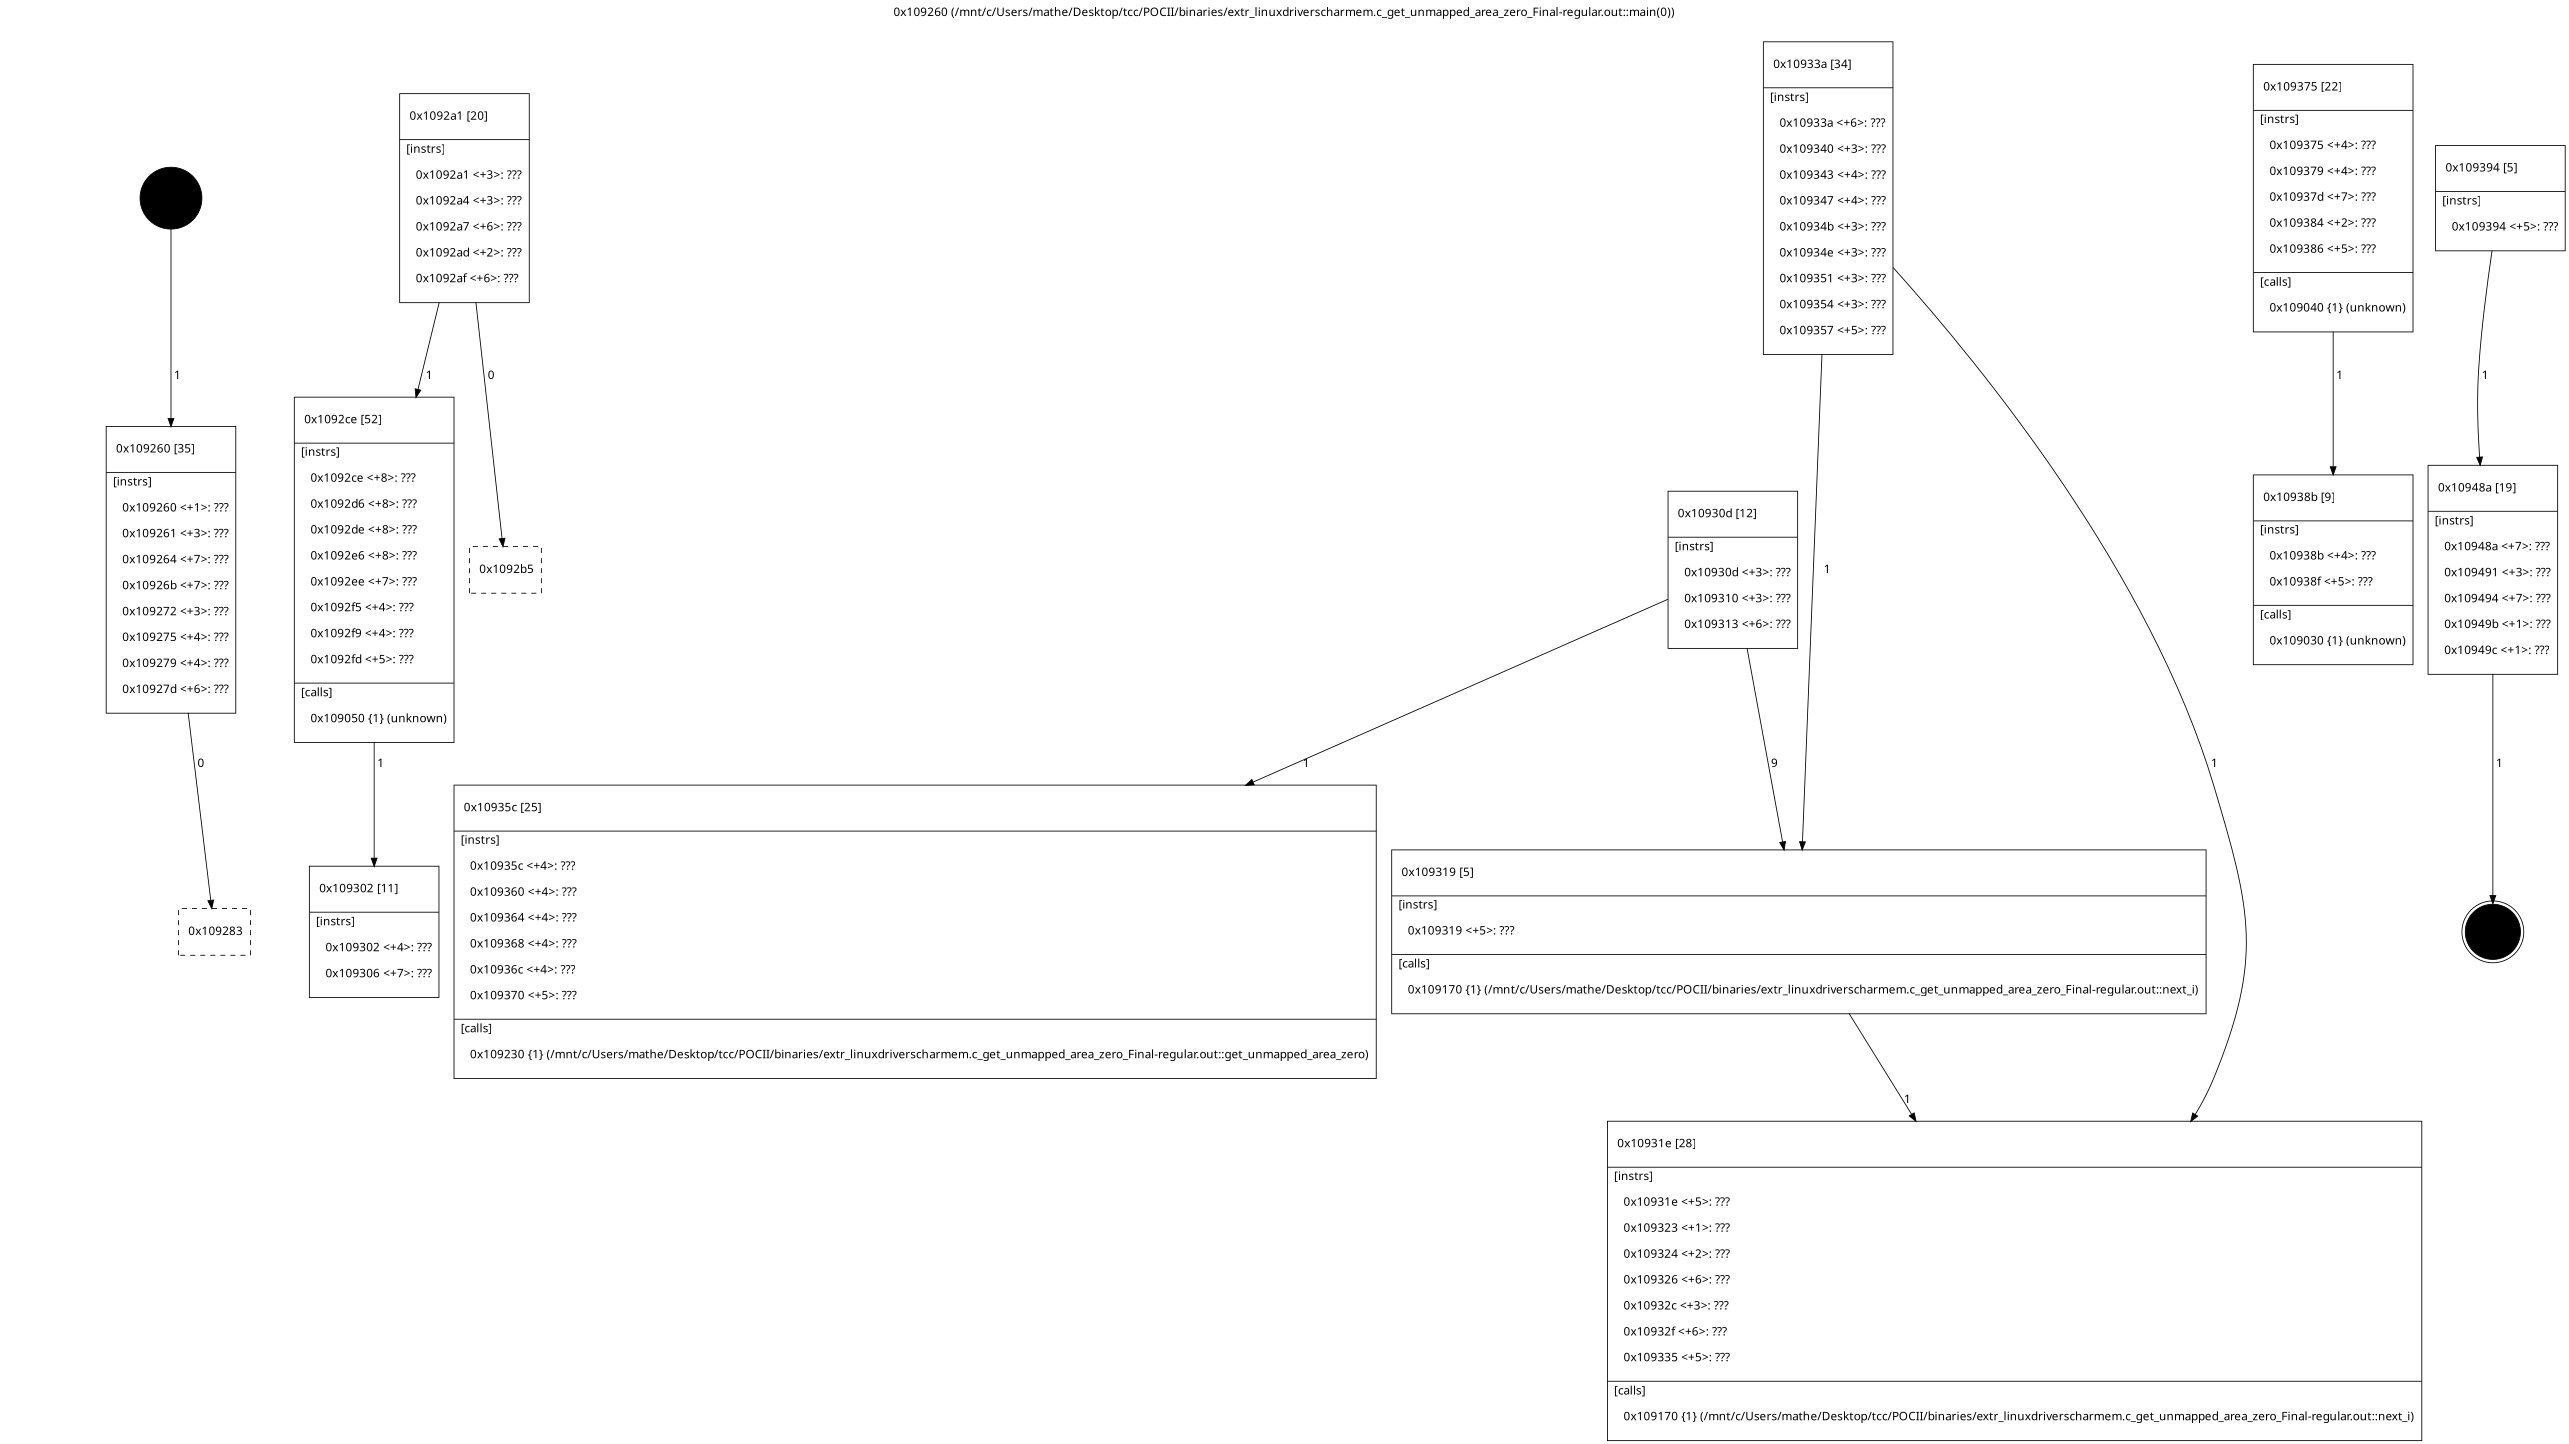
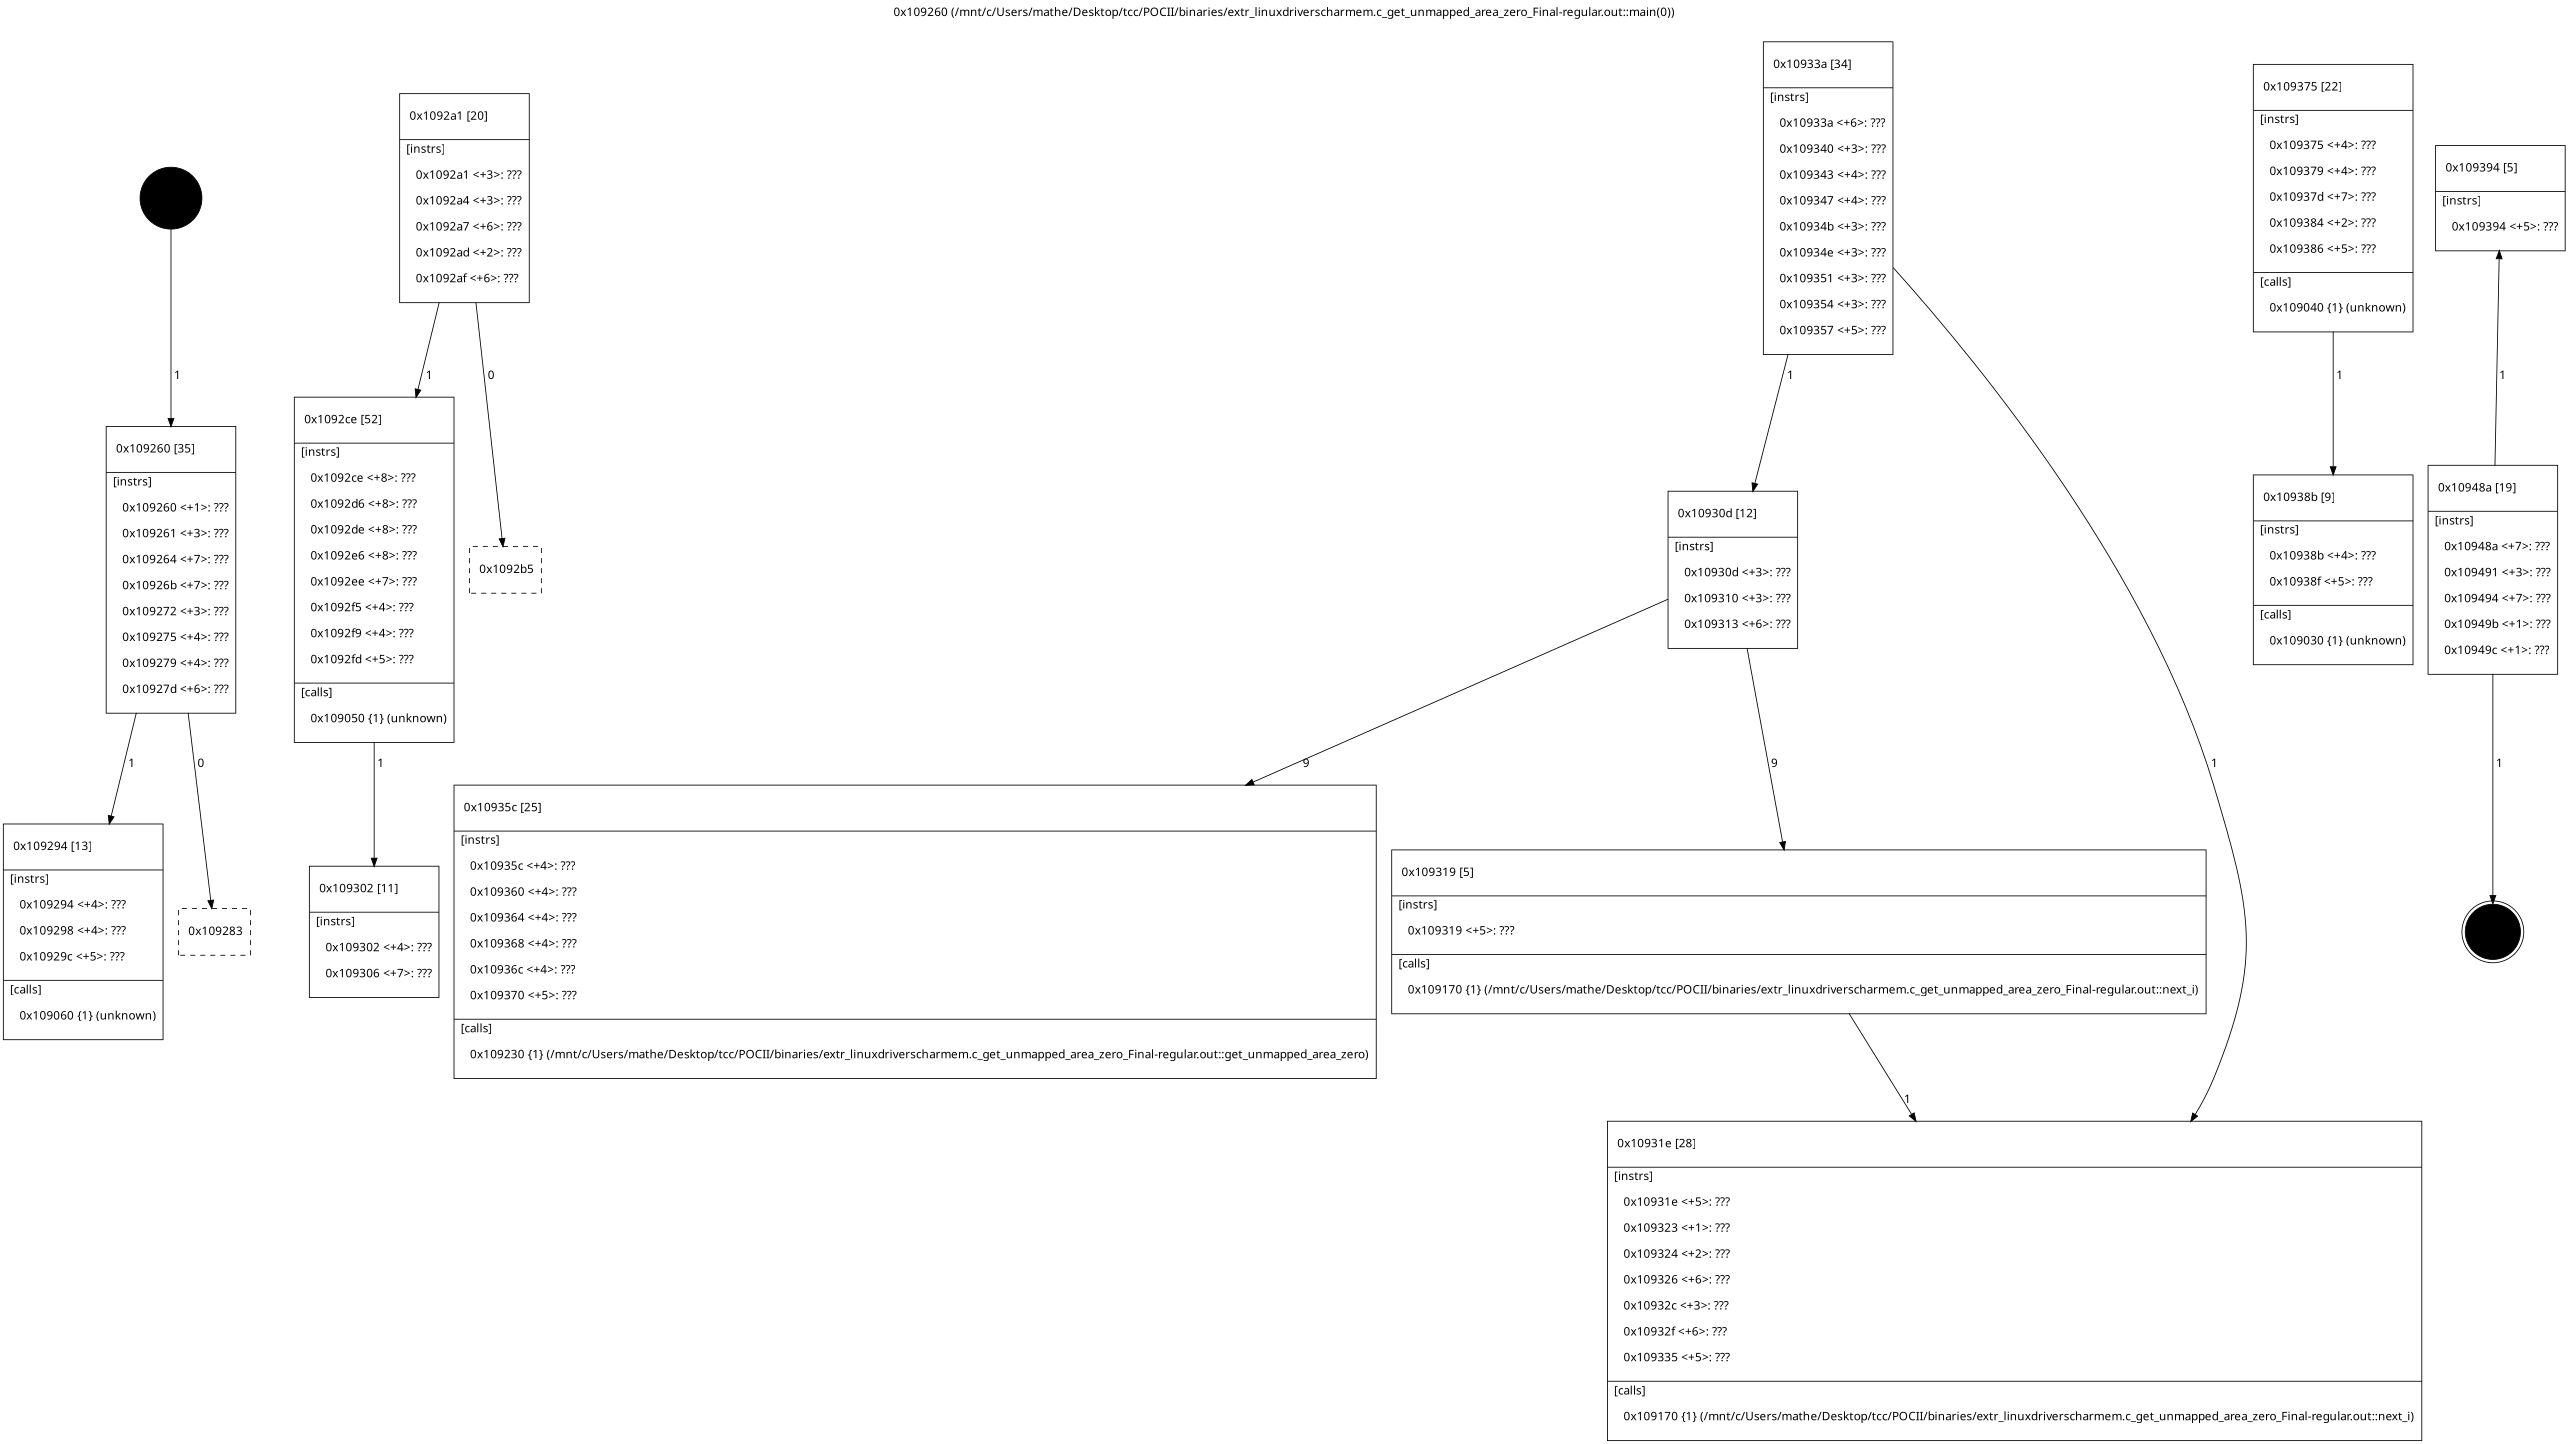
edge "0x109394 [5]" -> "0x10948a [19]": reversed
edge "0x10933a [34]" -> "0x109319 [5]": now "0x10933a [34]" -> "0x10930d [12]"
edge "0x10930d [12]" -> "0x10935c [25]": label " 1" -> " 9"
node "0x109294 [13]": added
